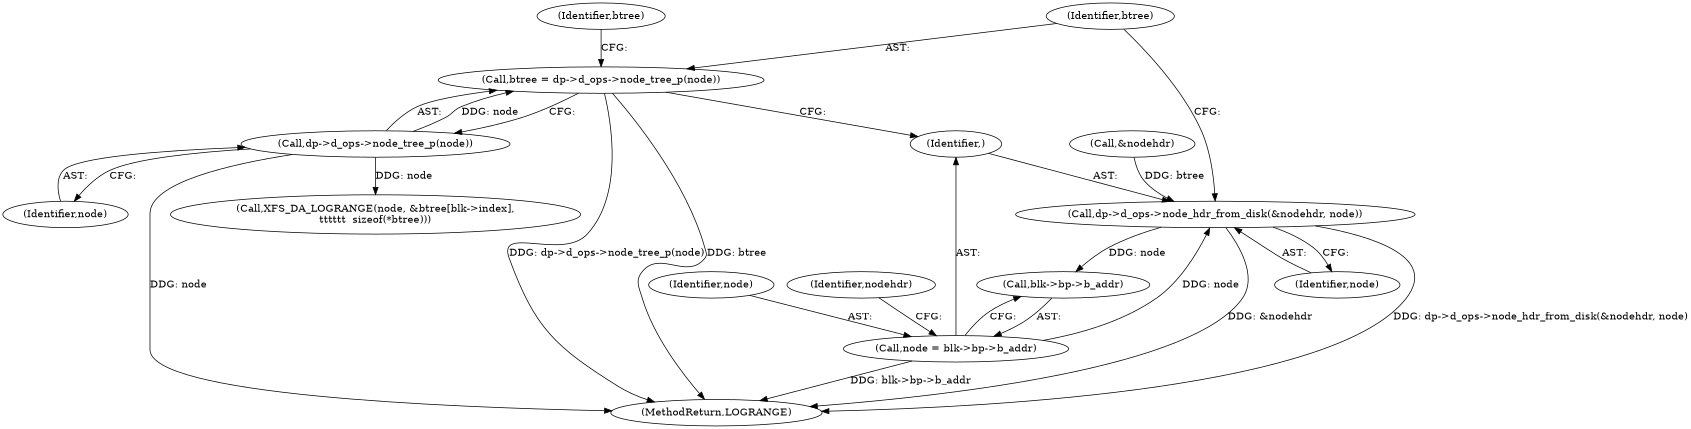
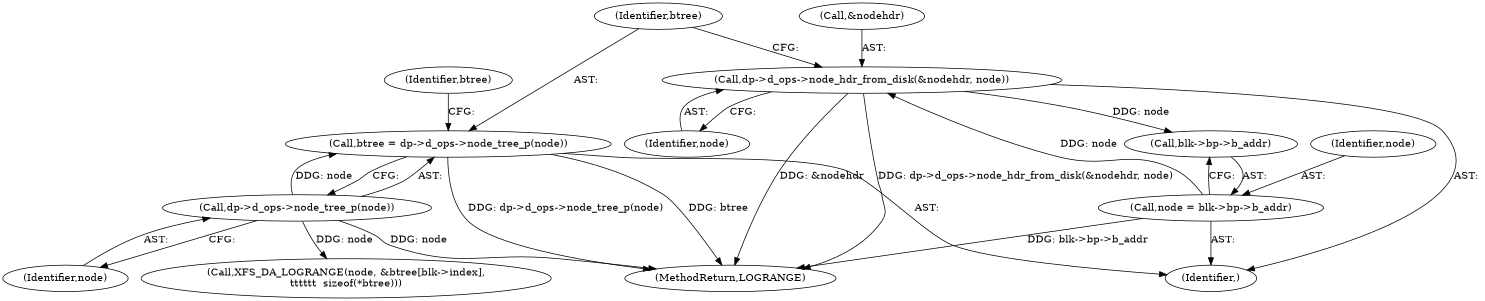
edge "(Call,btree = dp->d_ops->node_tree_p(node))" -> "(Identifier,)": label "CFG: " -> "AST: "
edge "(Call,&nodehdr)" -> "(Call,dp->d_ops->node_hdr_from_disk(&nodehdr, node))": label "DDG: btree" -> "AST: "
edge "(Identifier,)" -> "(Call,dp->d_ops->node_hdr_from_disk(&nodehdr, node))": reversed
node "(Identifier,nodehdr)": removed
